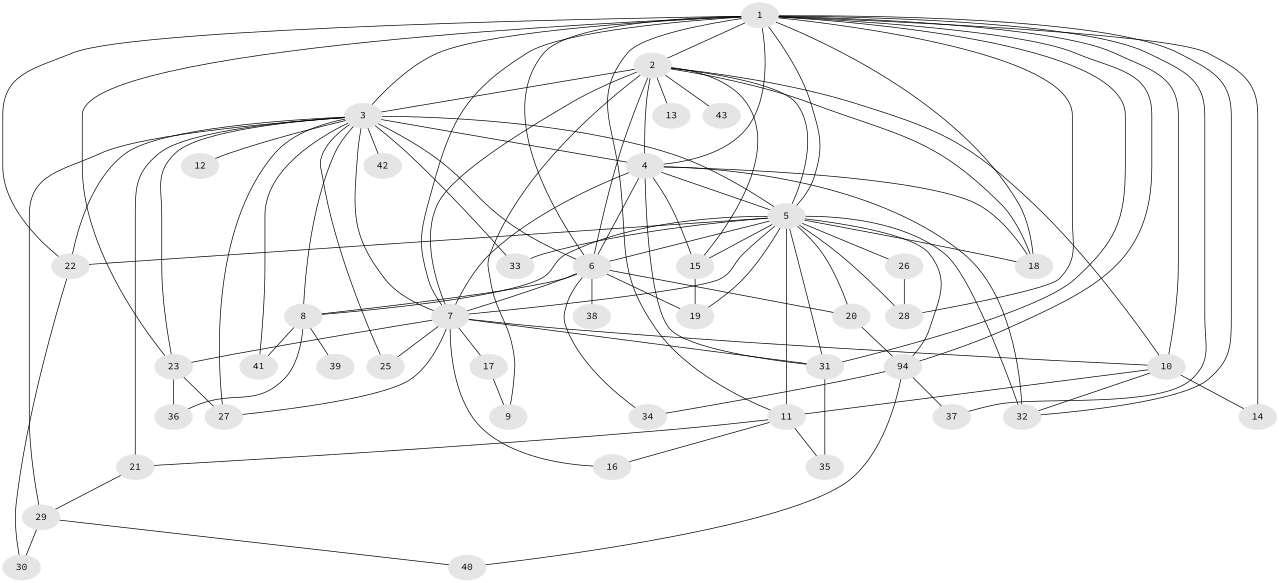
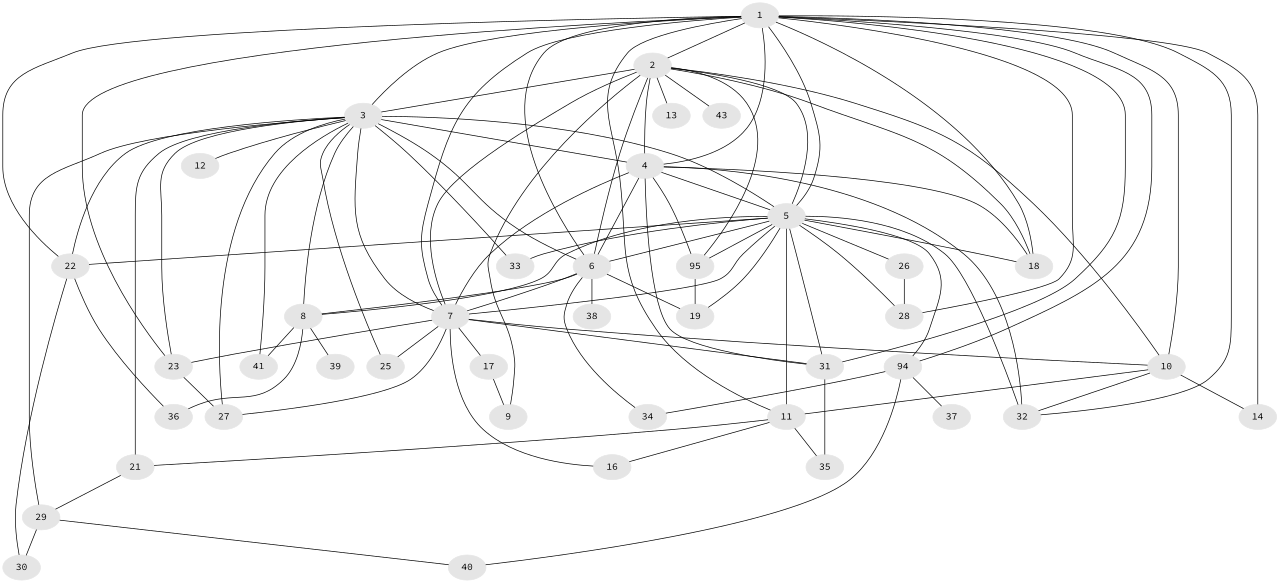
edge "1" -- "37": removed
node "42": removed
node "15": label "15" -> "95"
node "20": removed
edge "23" -- "36": now "22" -- "36"
